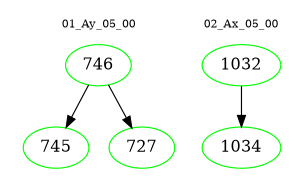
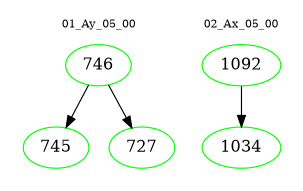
node "1032": label "1032" -> "1092"
